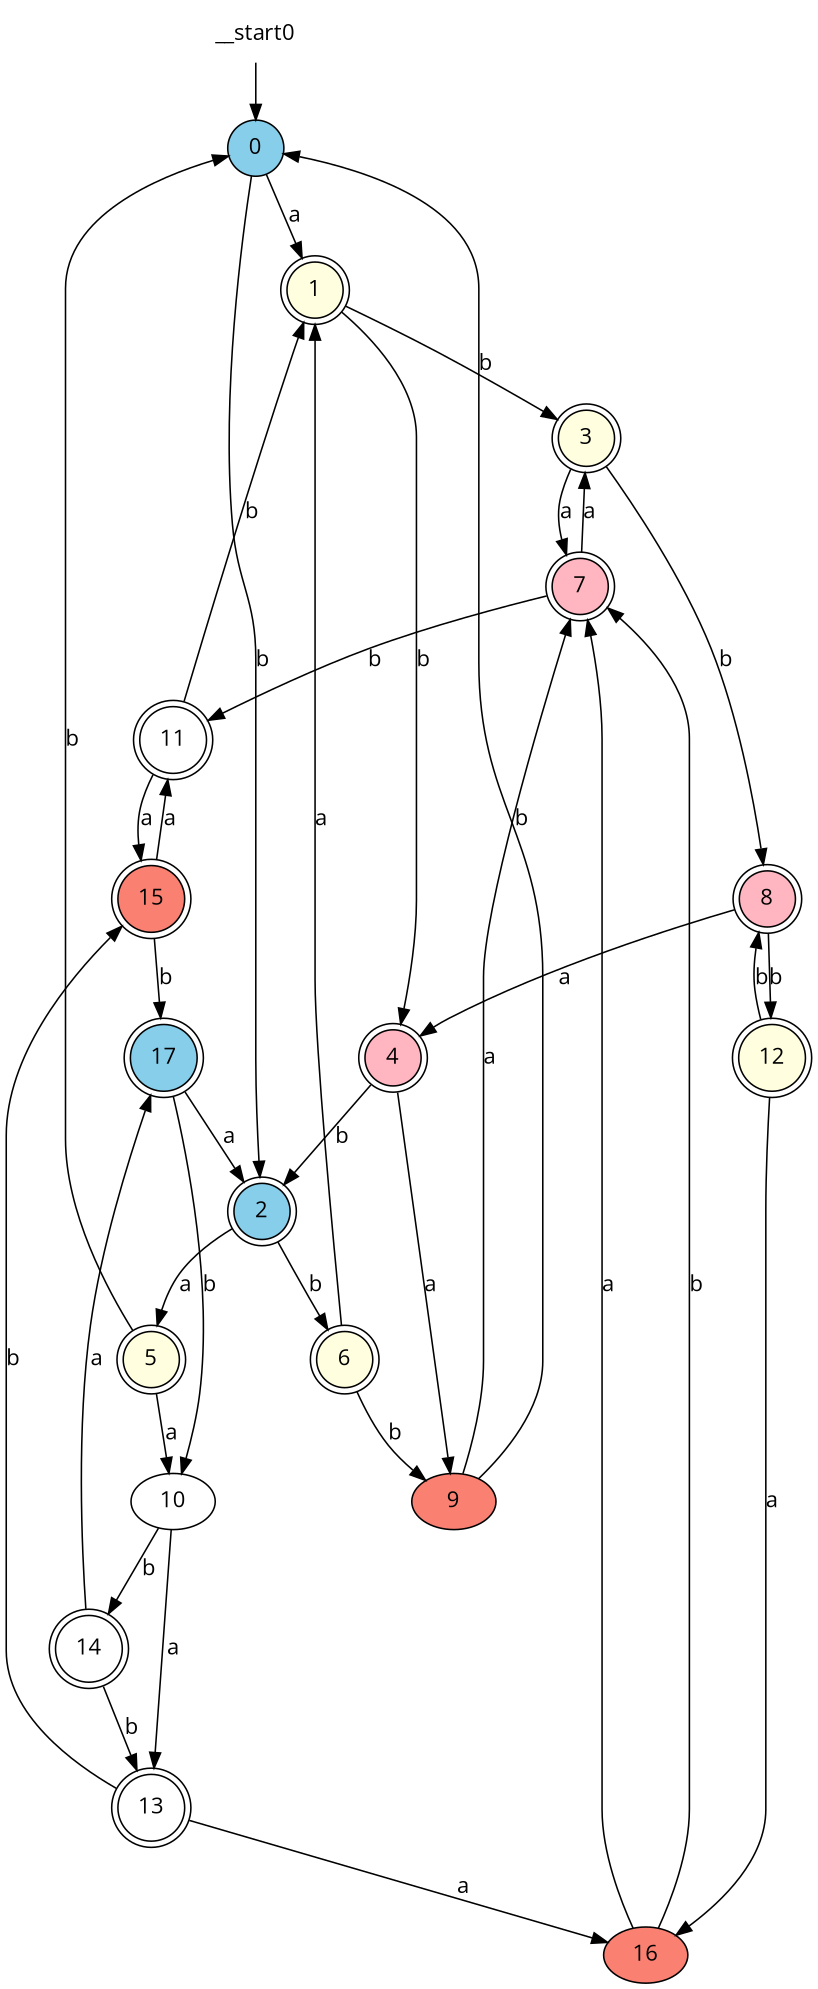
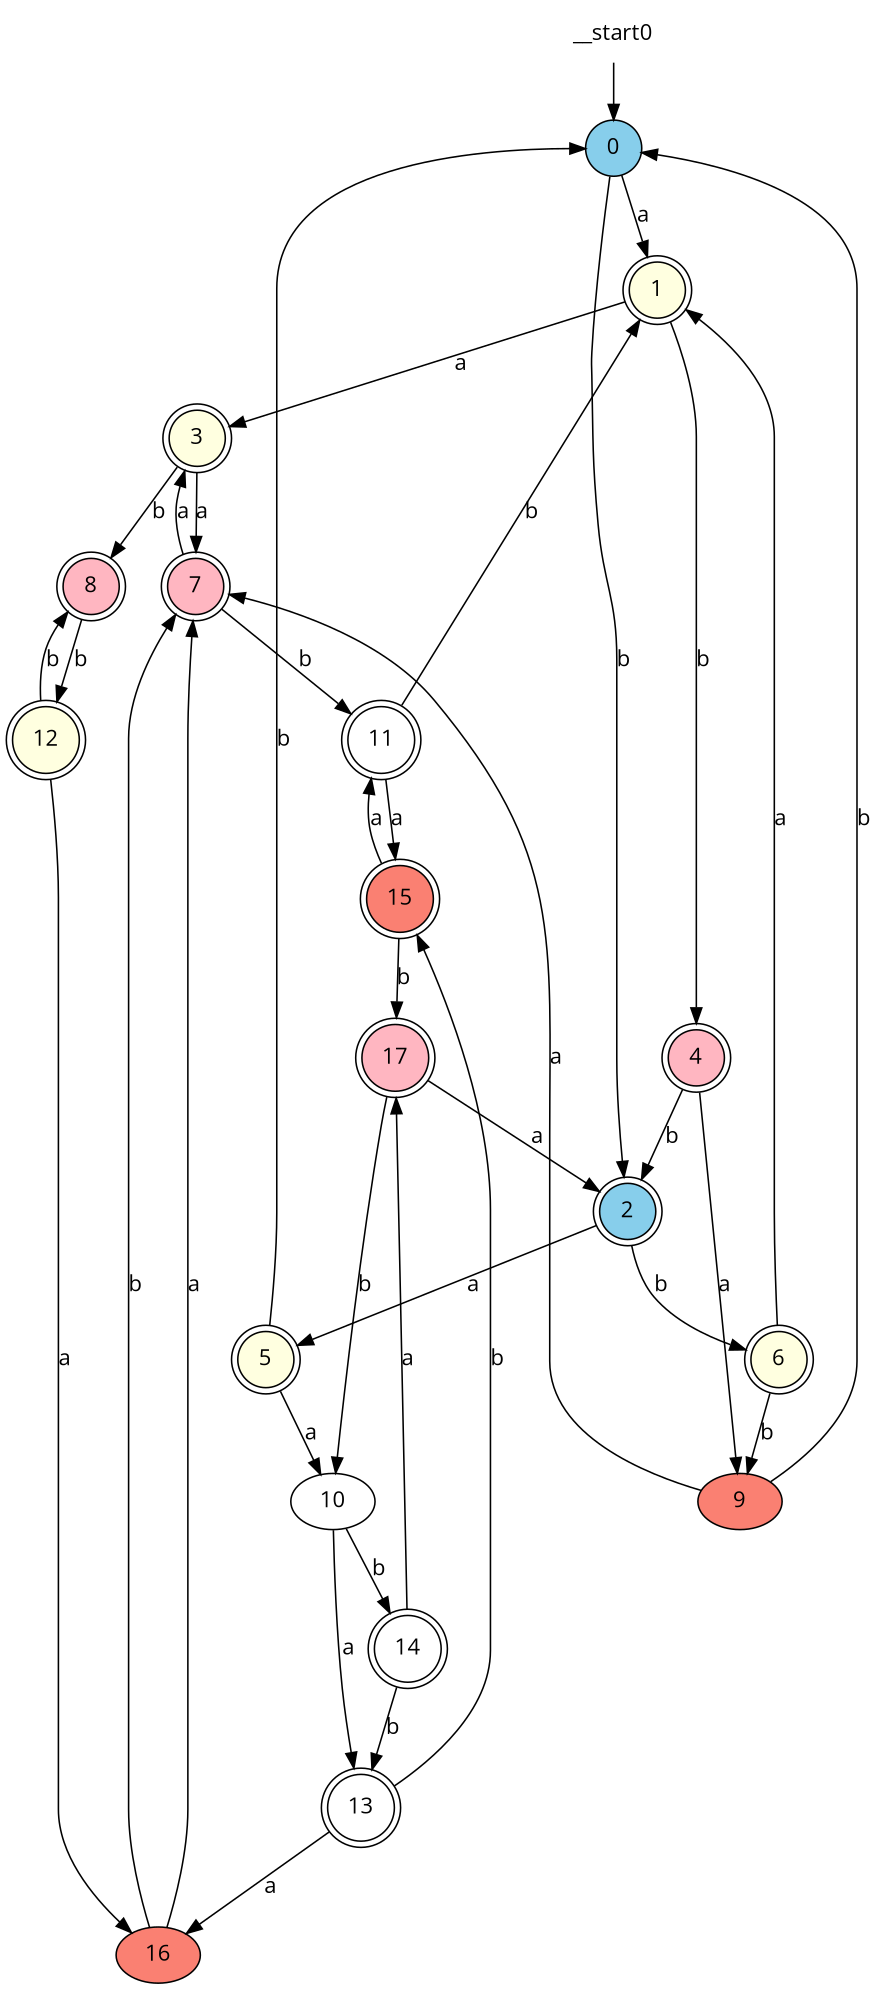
edge "1" -> "3": label "b" -> "a"
edge "8" -> "4": removed, label "a"
node "17": fillcolor skyblue -> lightpink
